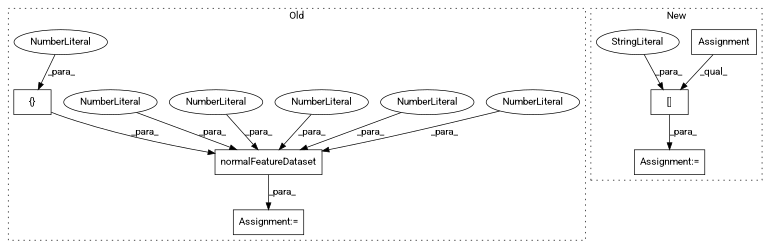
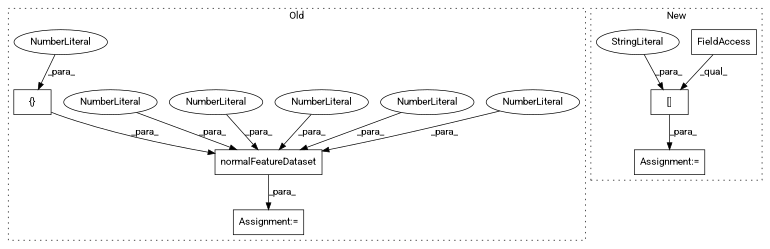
node "Assignment": label "Assignment" -> "FieldAccess"
